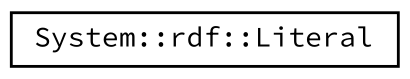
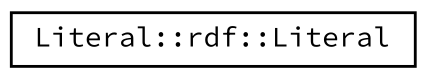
node "System::rdf::Literal": label "System::rdf::Literal" -> "Literal::rdf::Literal"
